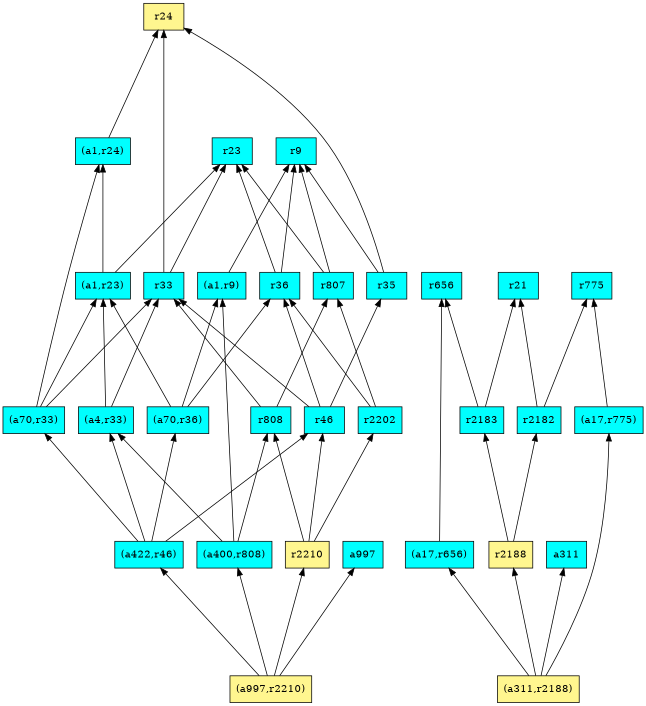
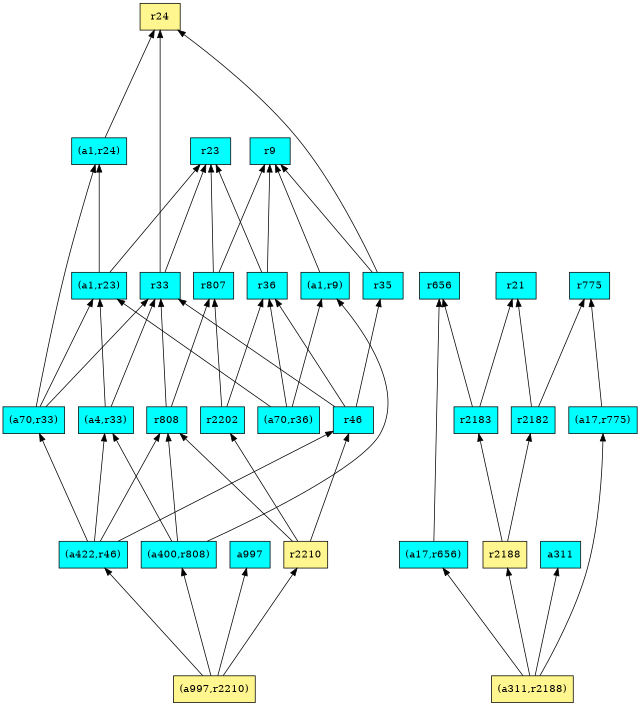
edge "(a422,r46)" -> "(a70,r36)": now "(a422,r46)" -> "r808"
